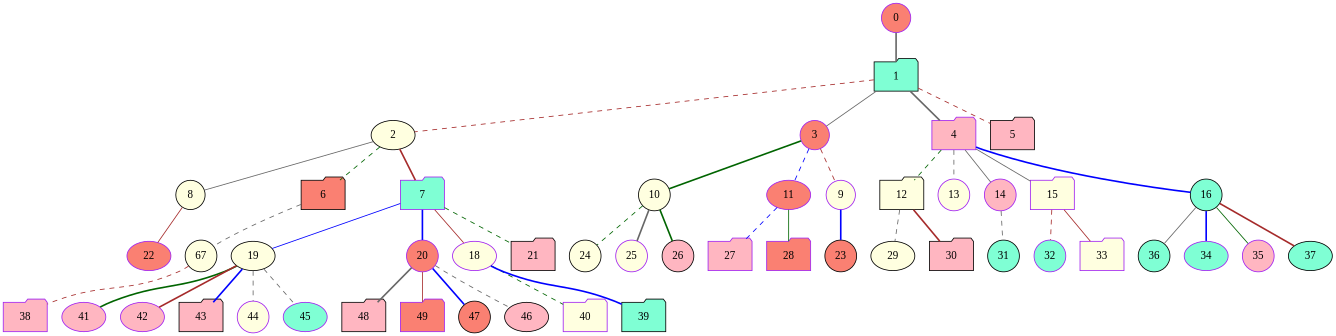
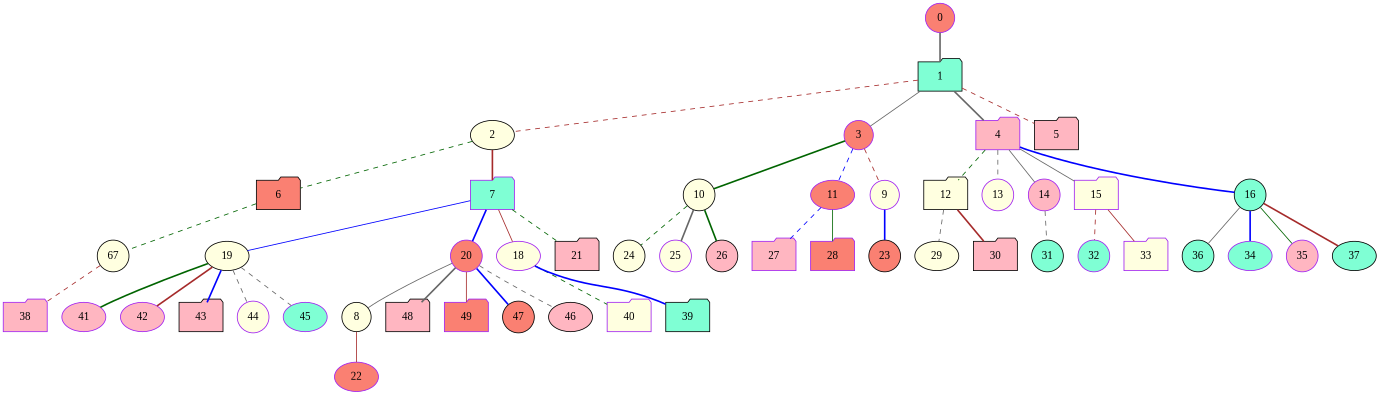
edge "2" -- "8": now "20" -- "8"
edge "6" -- "67": color gray40 -> darkgreen
